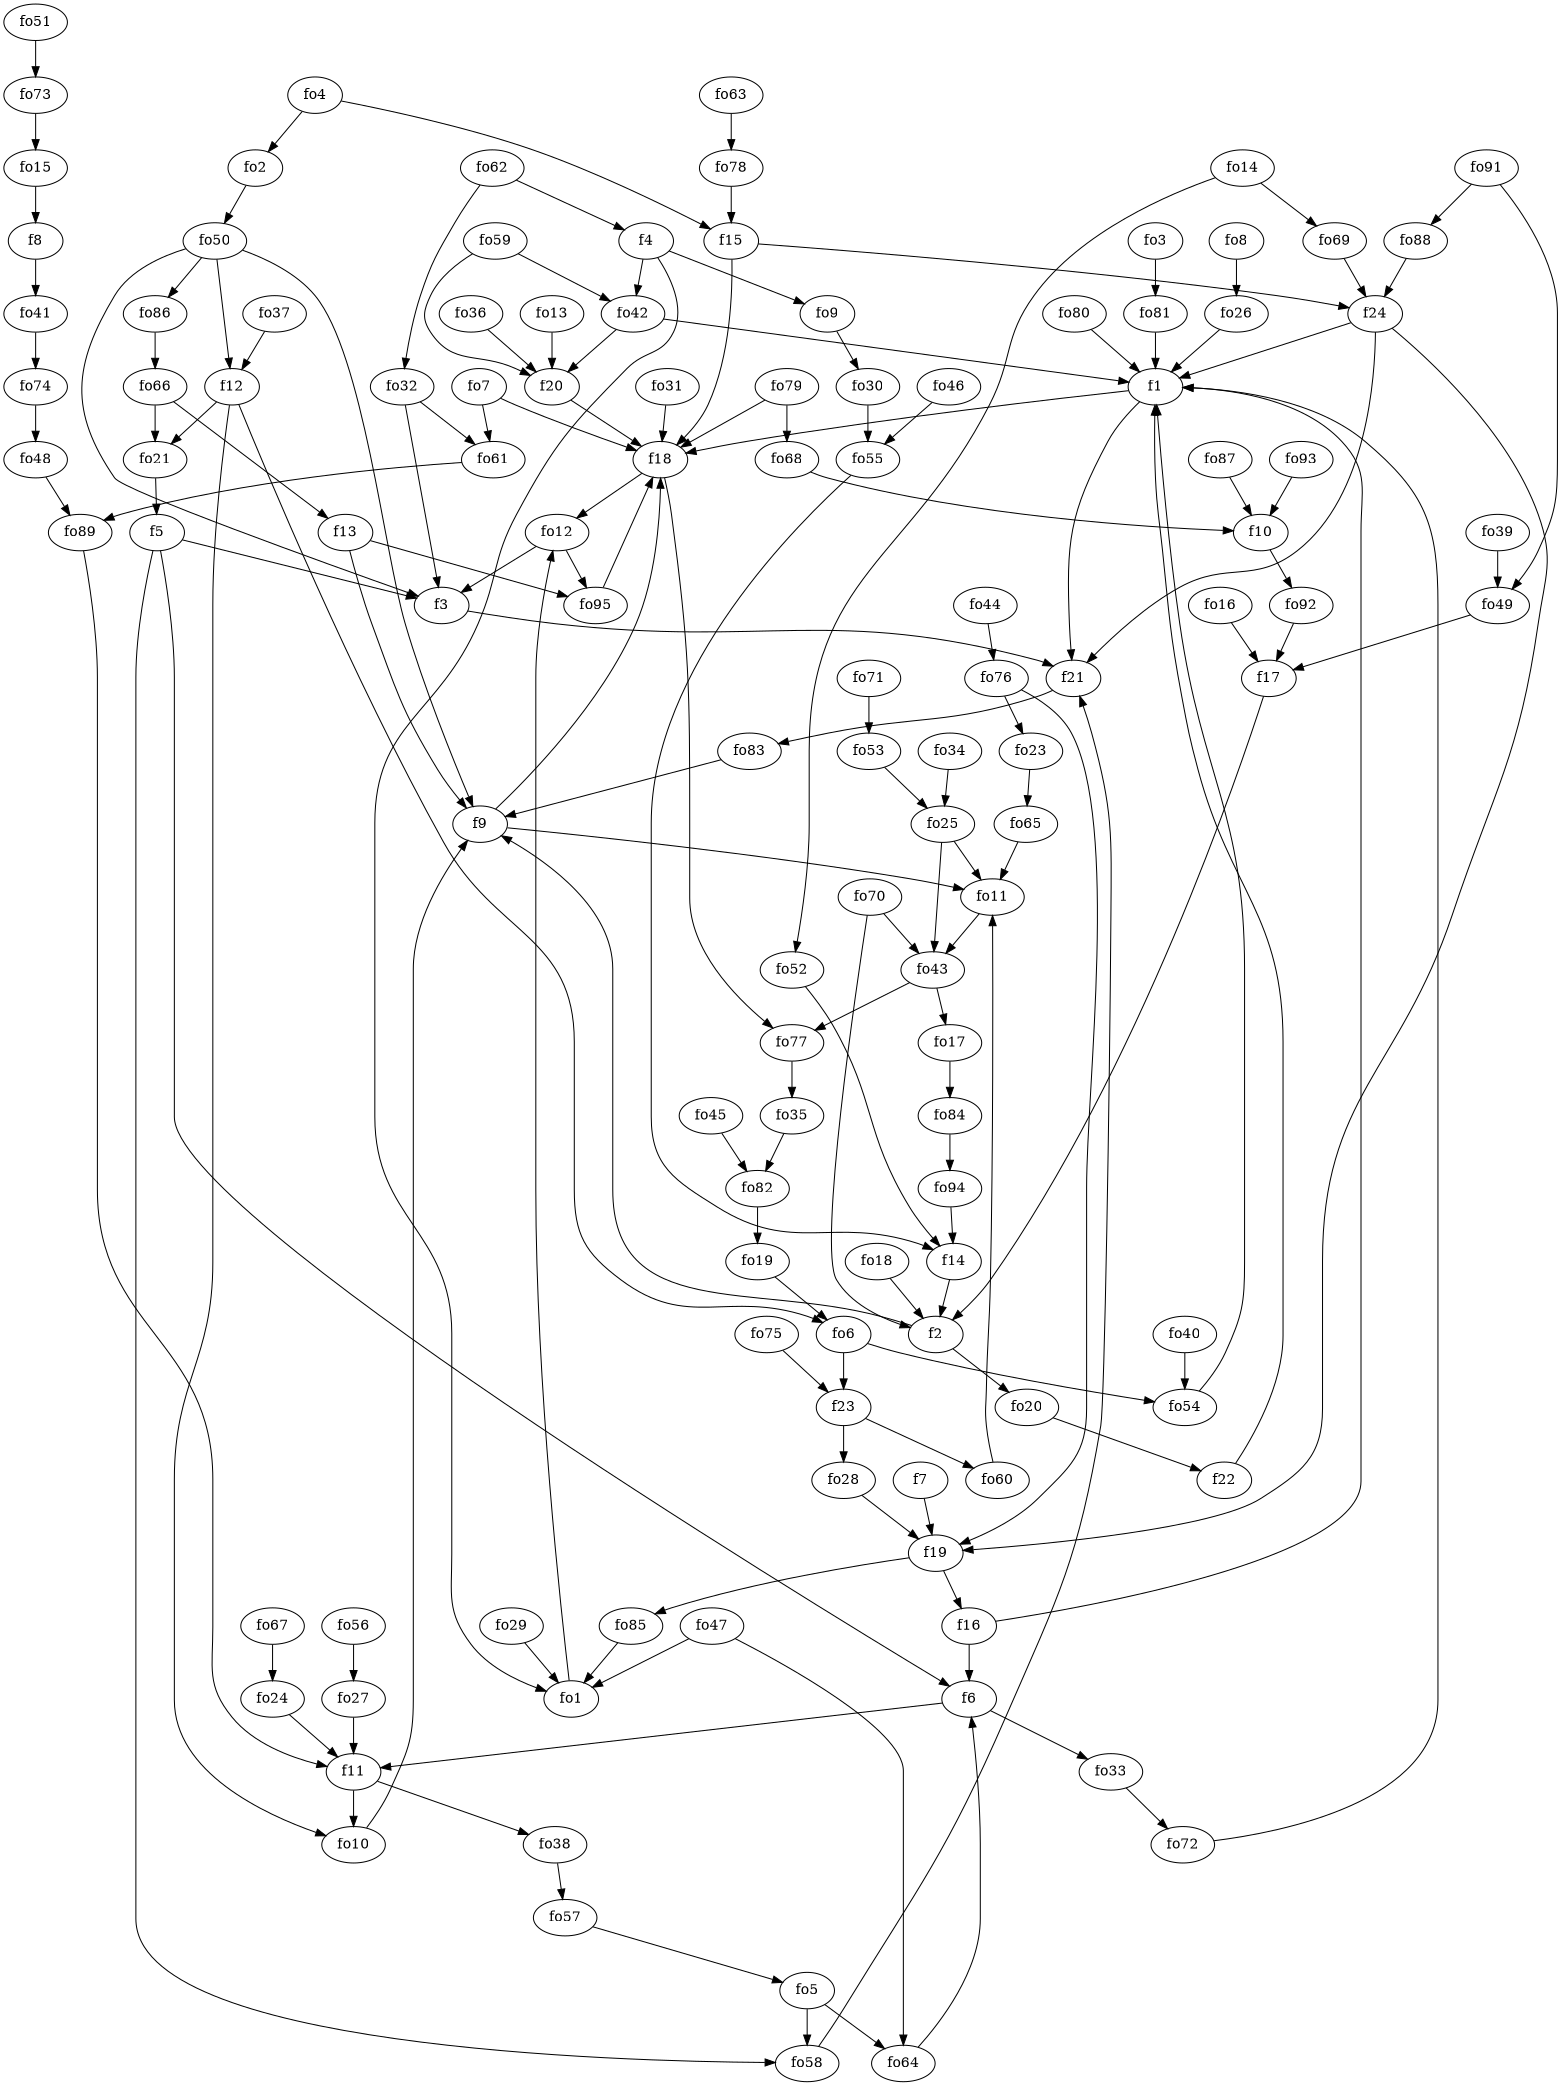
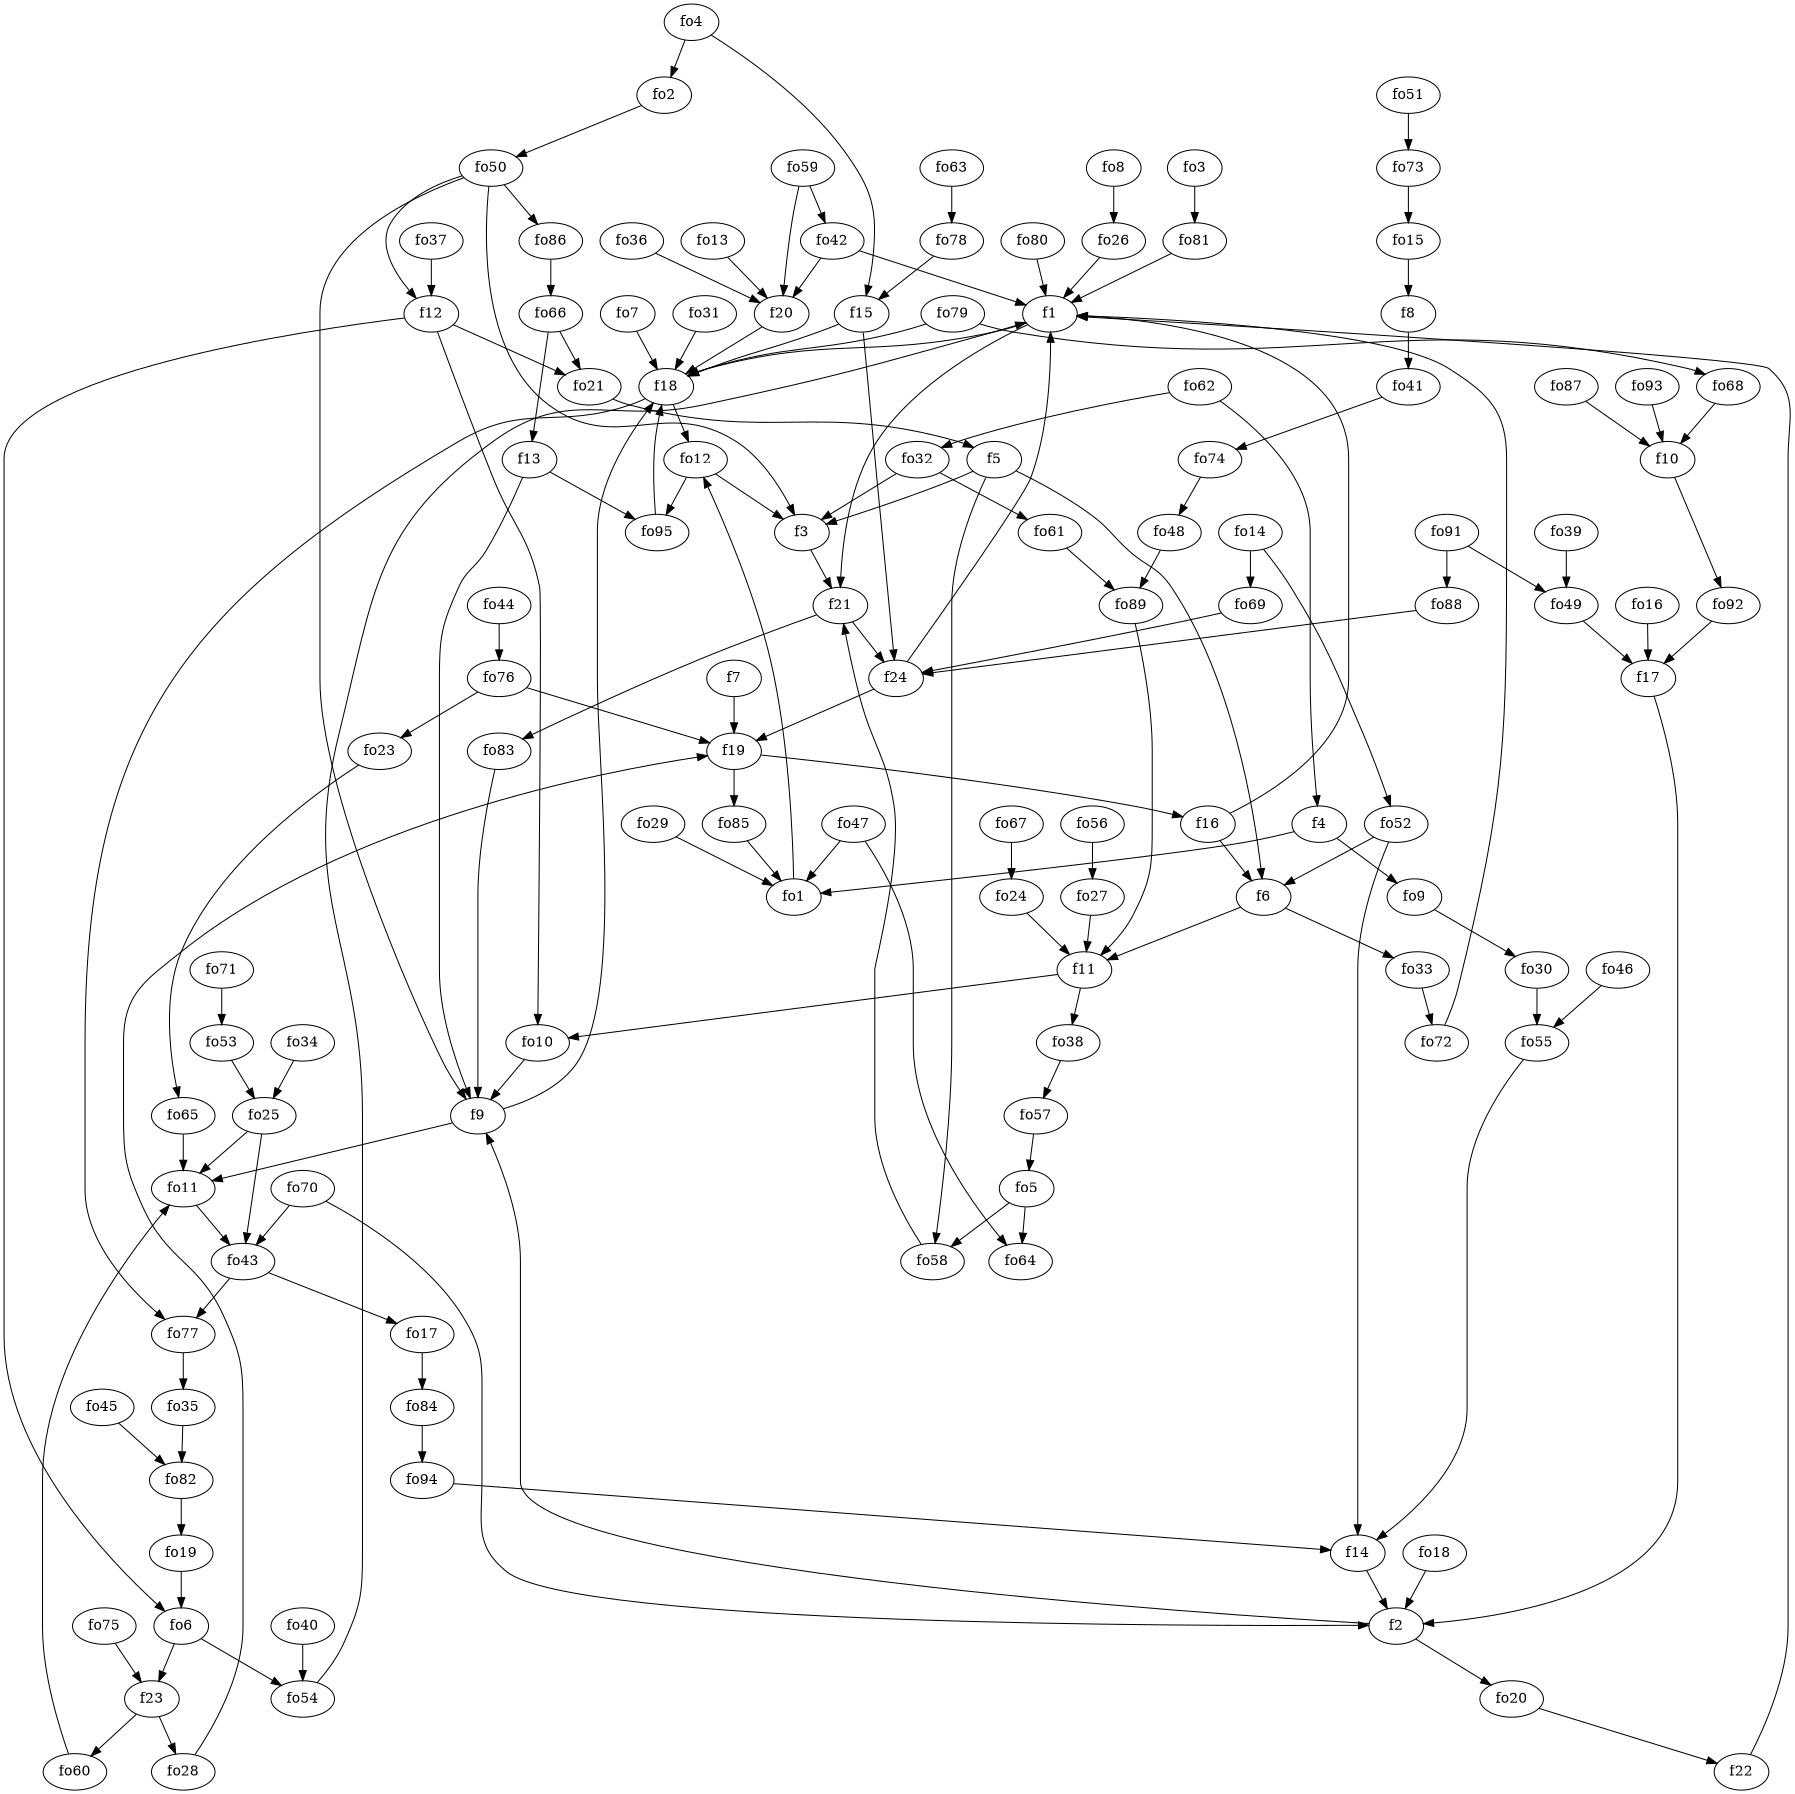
edge "f4" -> "fo42": removed
edge "fo7" -> "fo61": removed
edge "f24" -> "f21": reversed
edge "fo64" -> "f6": now "fo52" -> "f6"
